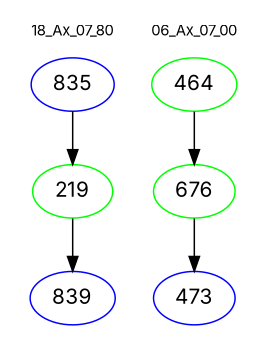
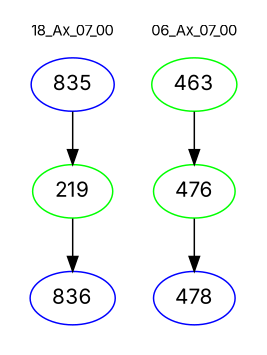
cluster "18_Ax_07_80": label "18_Ax_07_80" -> "18_Ax_07_00"
node "464": label "464" -> "463"
node "676": label "676" -> "476"
node "839": label "839" -> "836"
node "473": label "473" -> "478"
